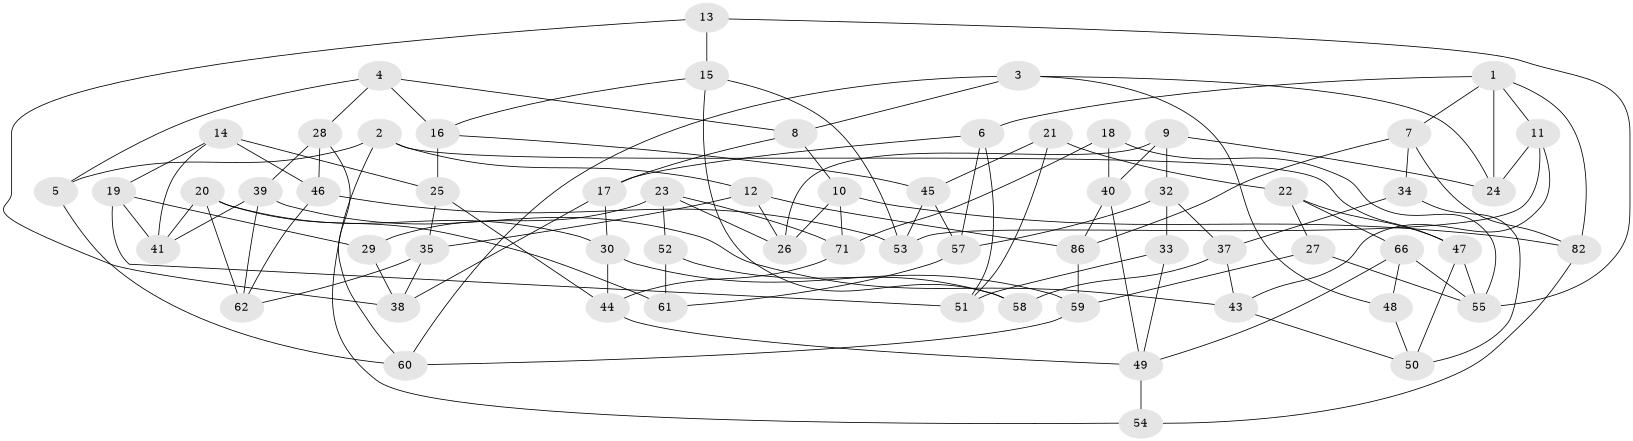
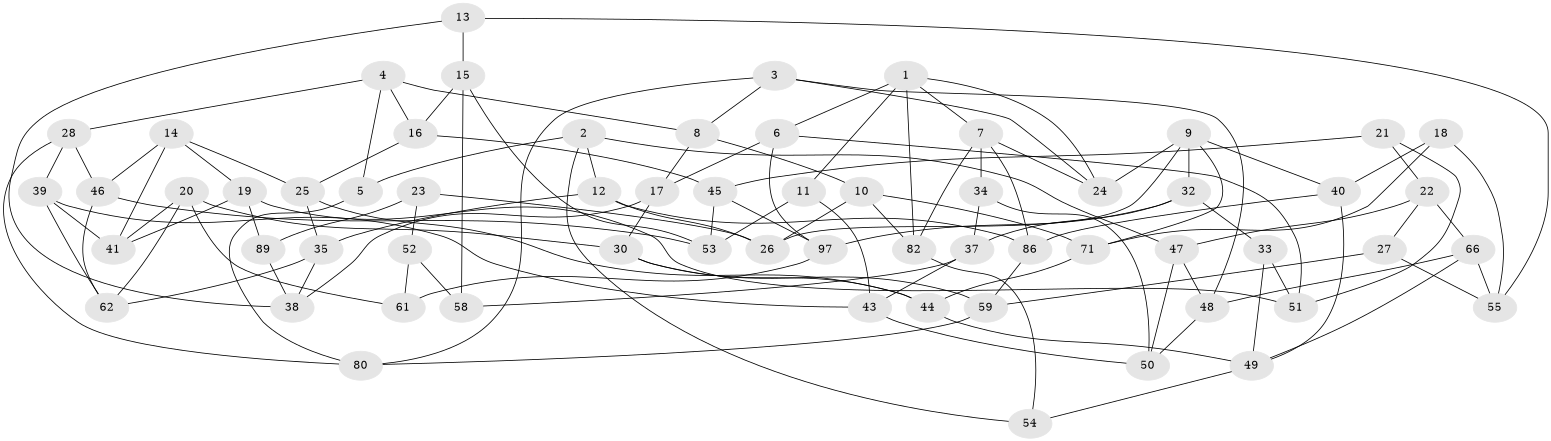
edge "11" -- "24": now "7" -- "24"
edge "23" -- "71": now "9" -- "71"
node "29": label "29" -> "89"
node "57": label "57" -> "97"
edge "47" -- "55": now "47" -- "48"
node "60": label "60" -> "80"
